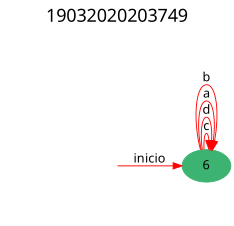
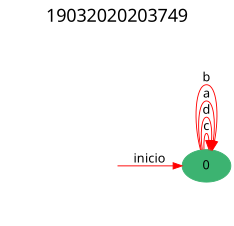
node "6": label "6" -> "0"
